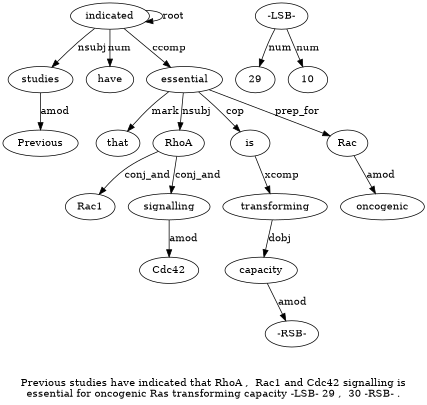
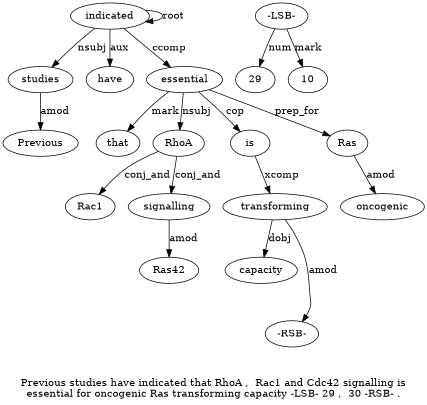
edge "indicated" -> "have": label "num" -> "aux"
edge "-LSB-" -> "10": label "num" -> "mark"
node "Rac": label "Rac" -> "Ras"
node "Cdc42": label "Cdc42" -> "Ras42"
edge "capacity" -> "-RSB-": now "transforming" -> "-RSB-"
